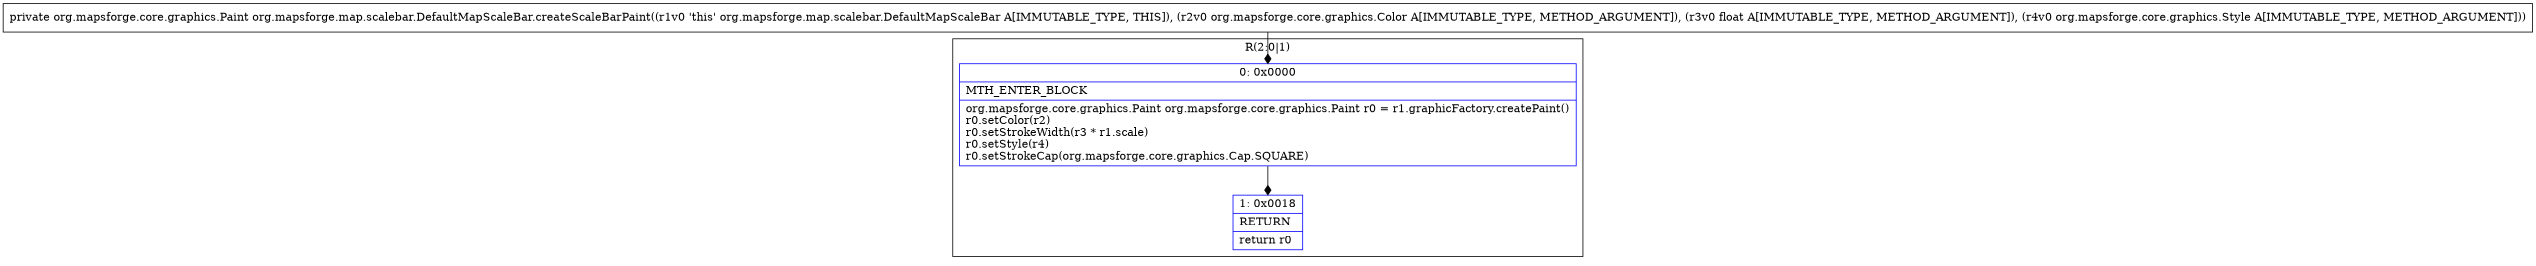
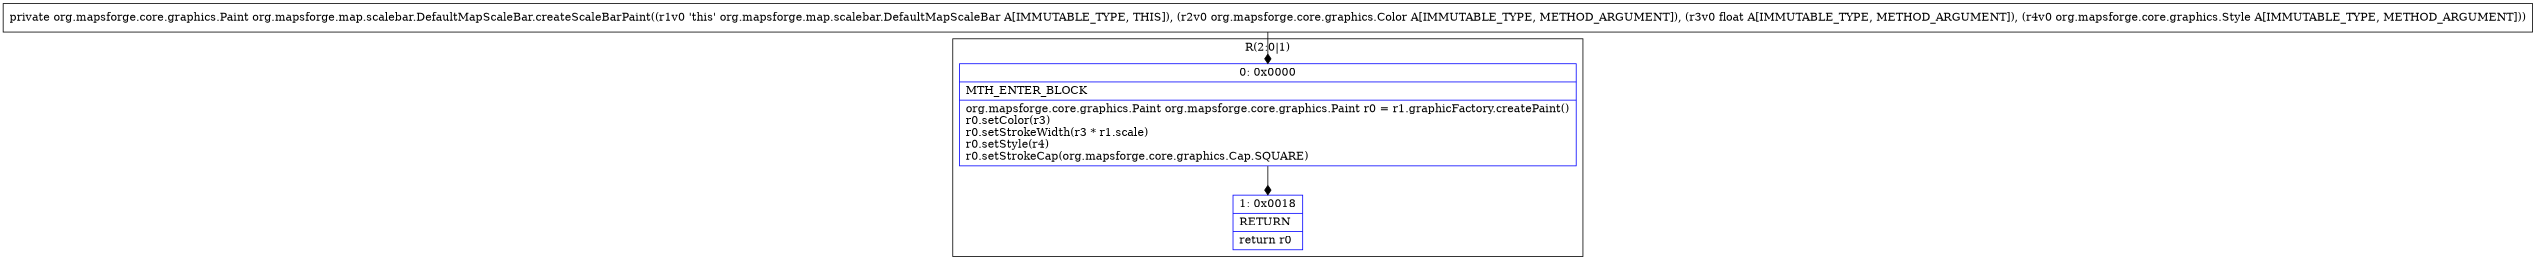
node "0: 0x0000": text "r0.setColor(r2)" -> "r0.setColor(r3)"
